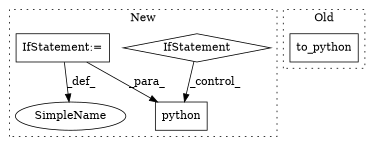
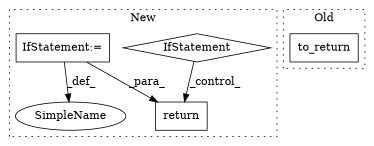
node "to_python": label "to_python" -> "to_return"
node "python": label "python" -> "return"
